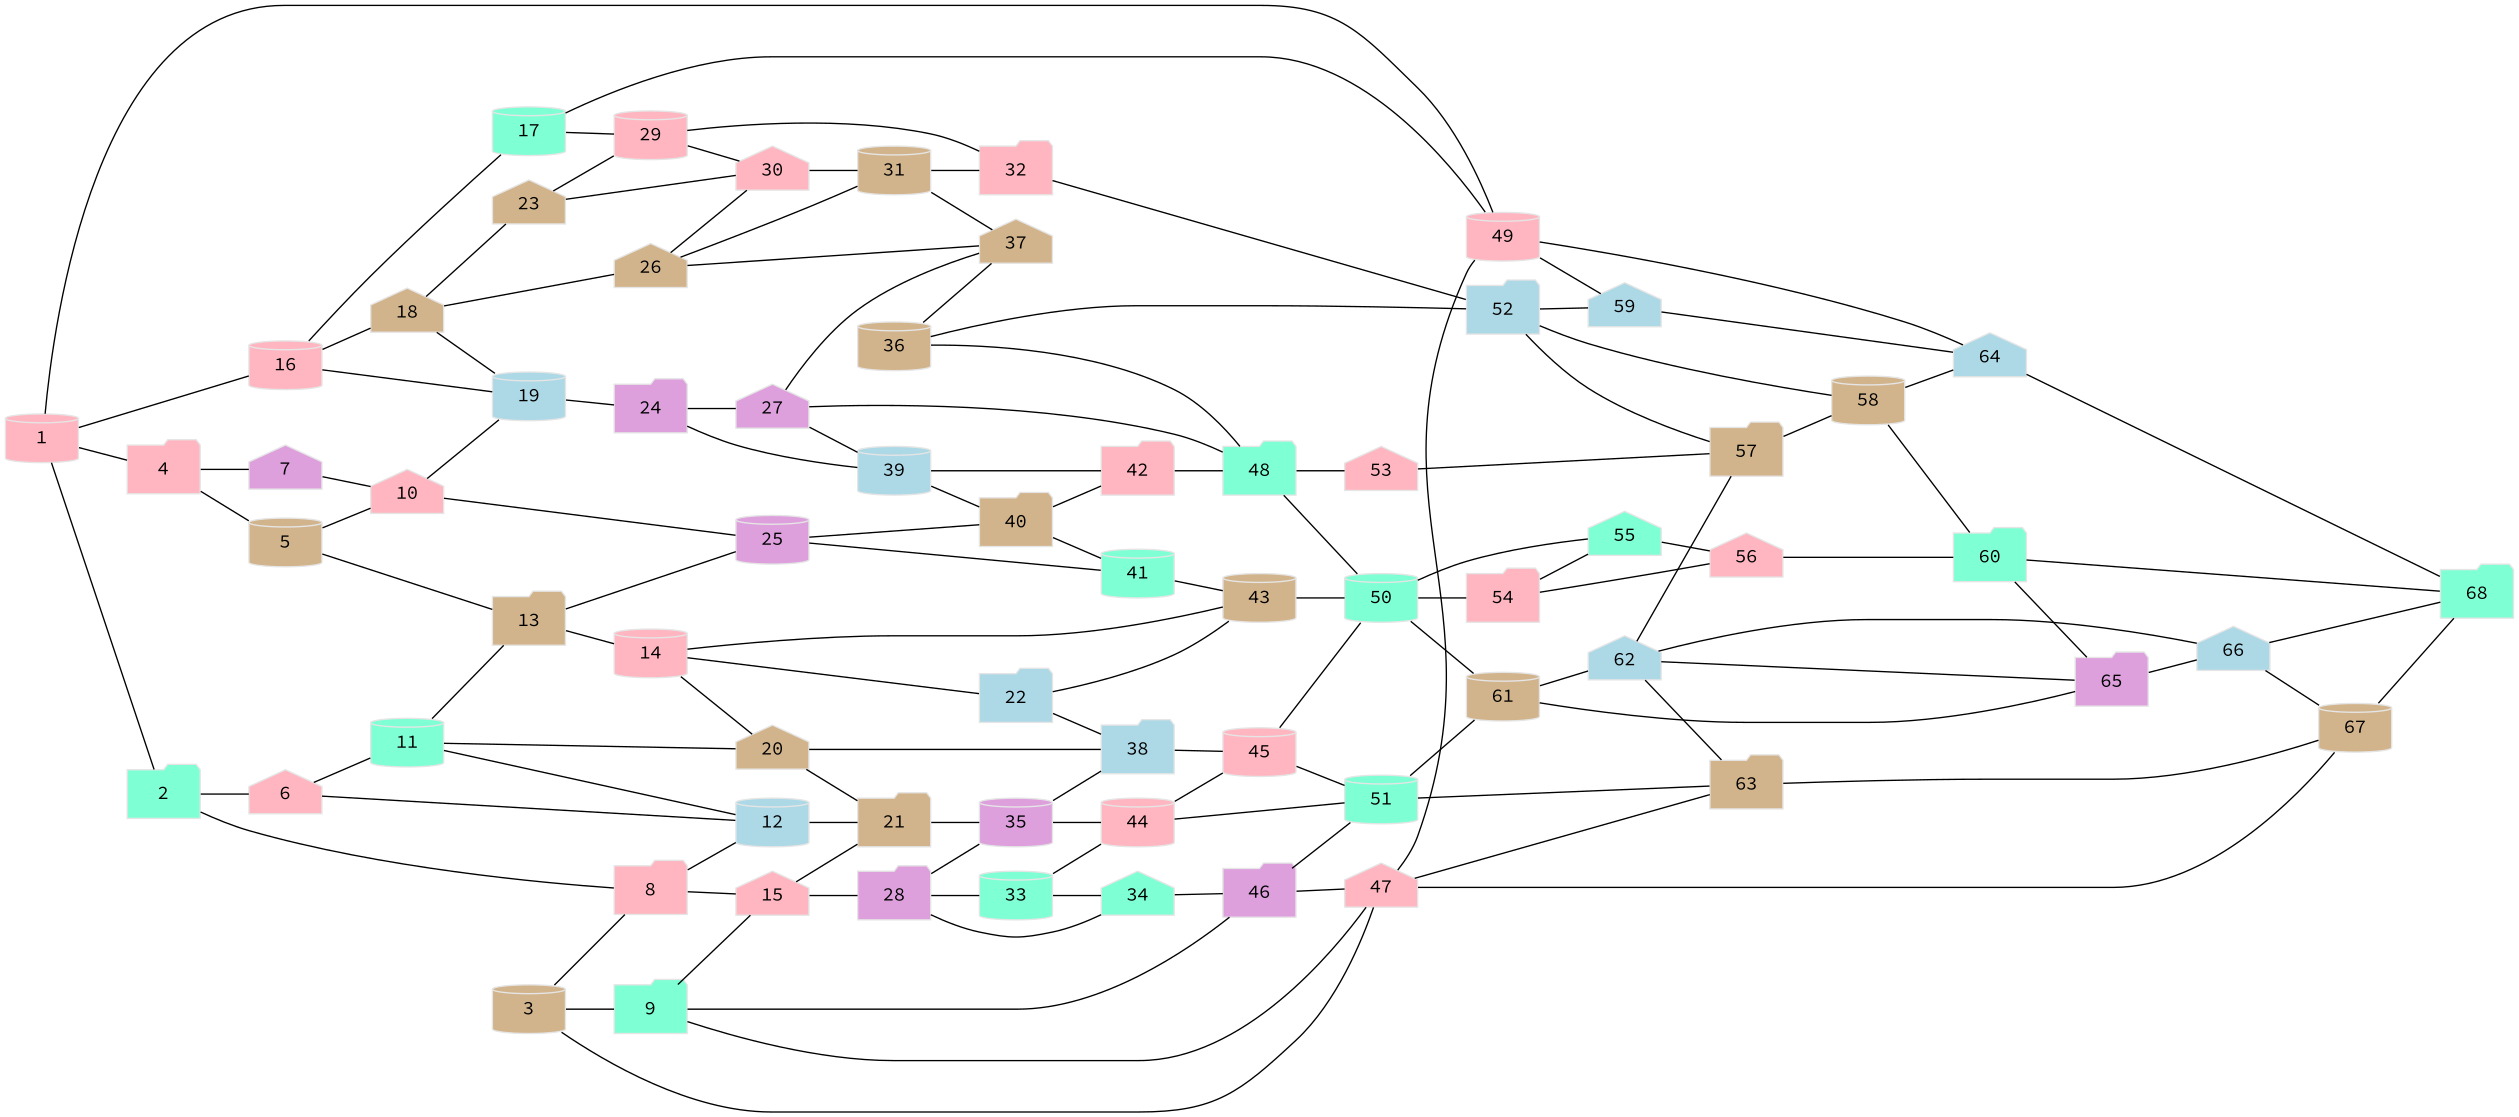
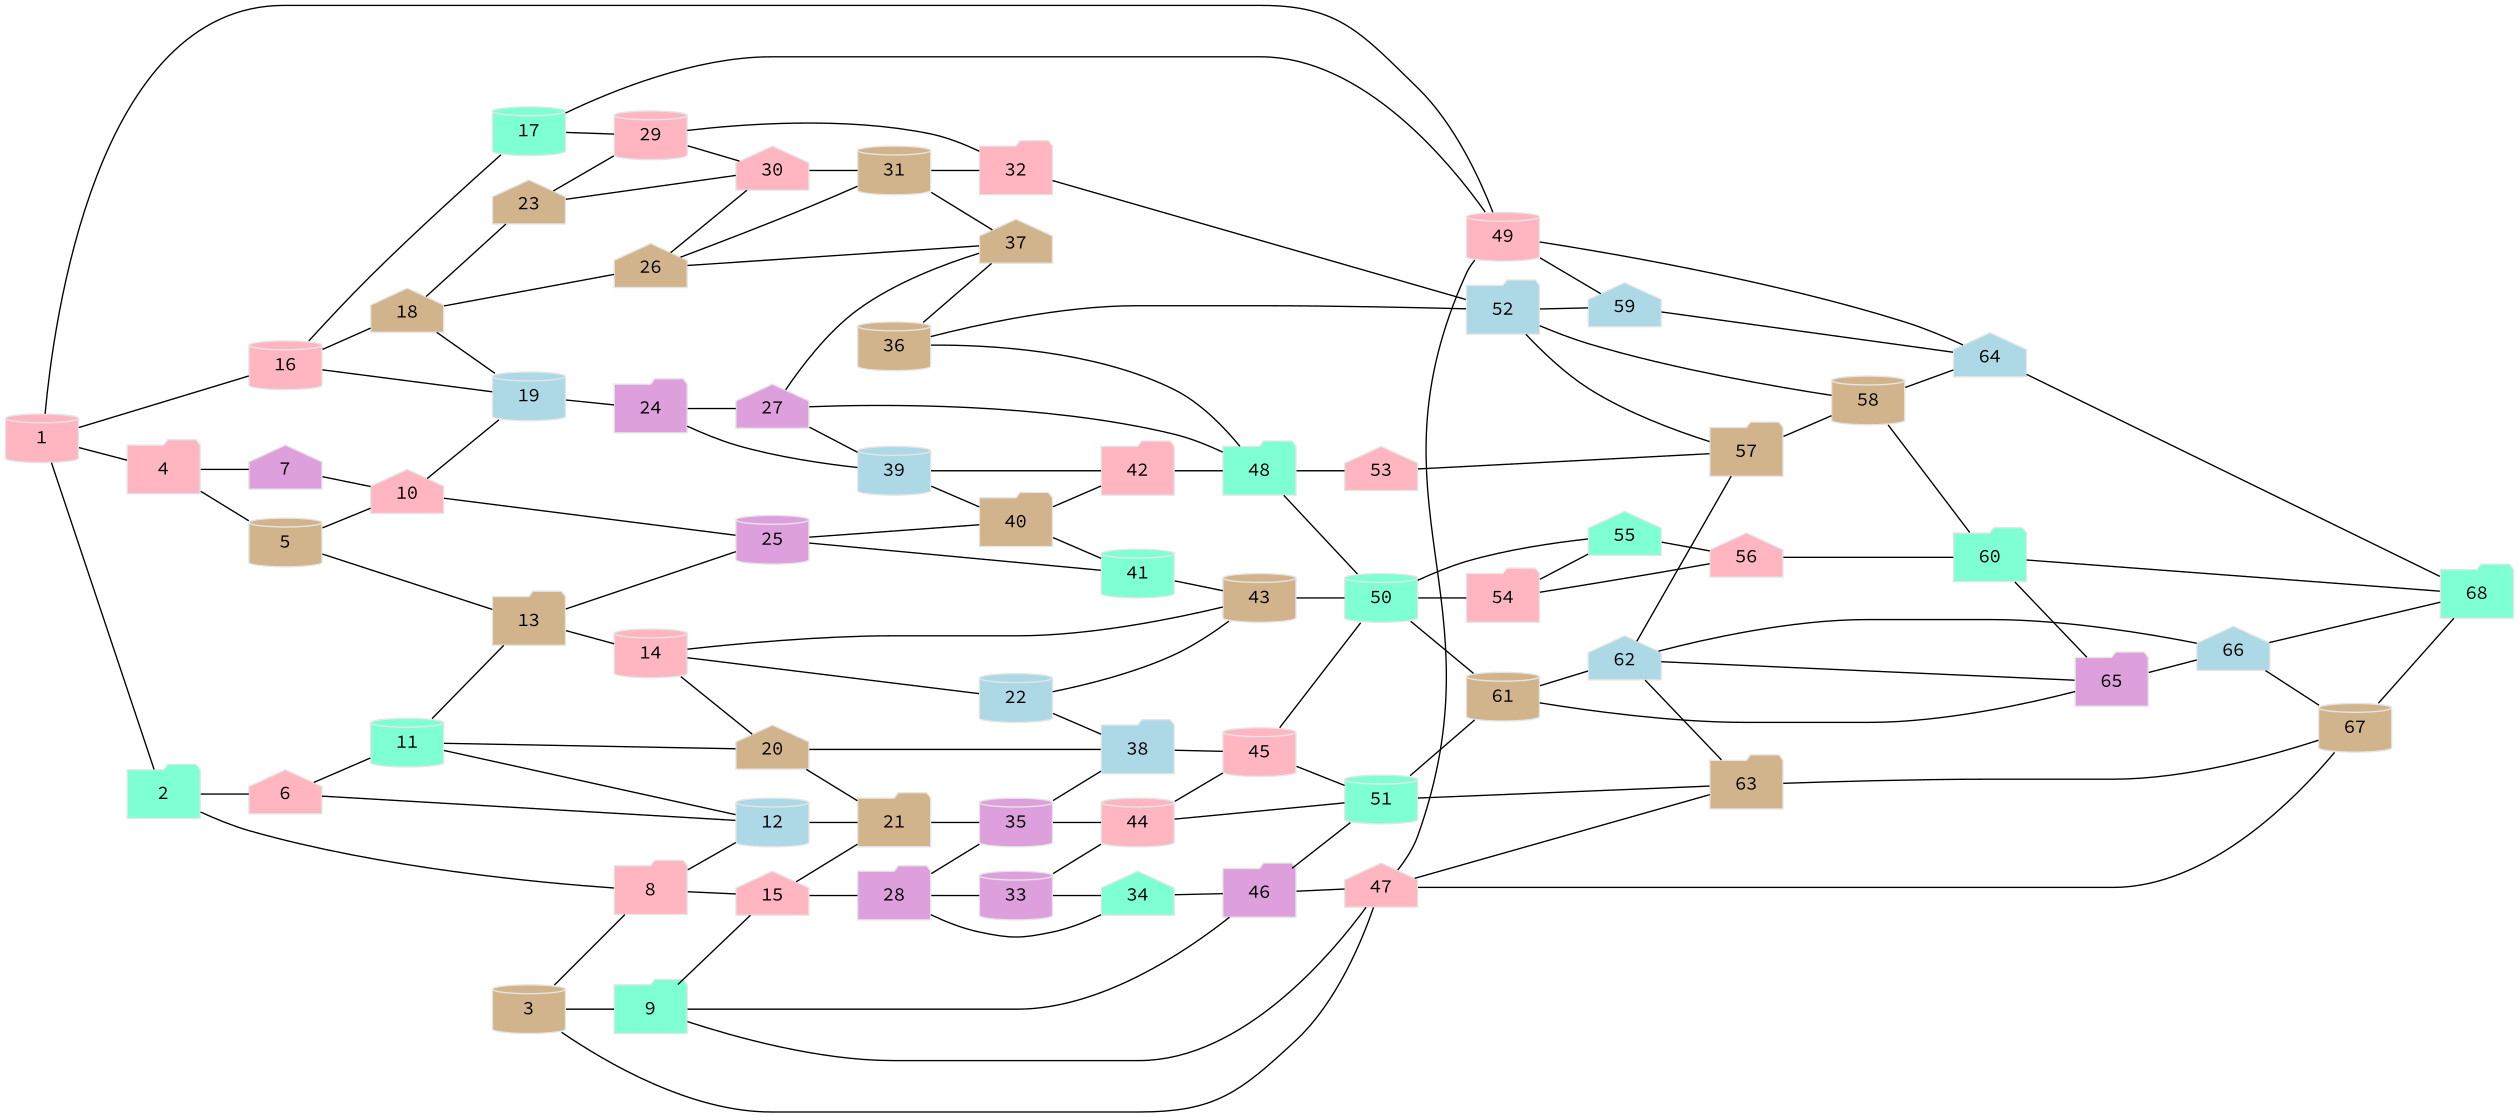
node "22": shape folder -> cylinder
node "33": fillcolor aquamarine -> plum
